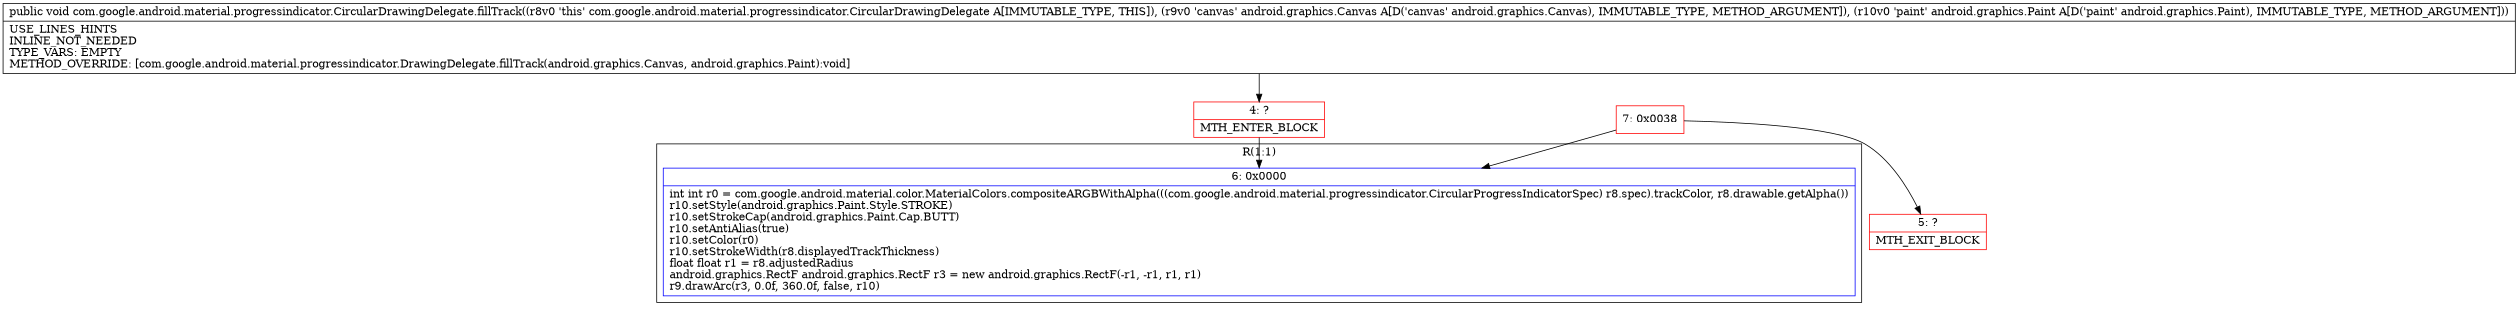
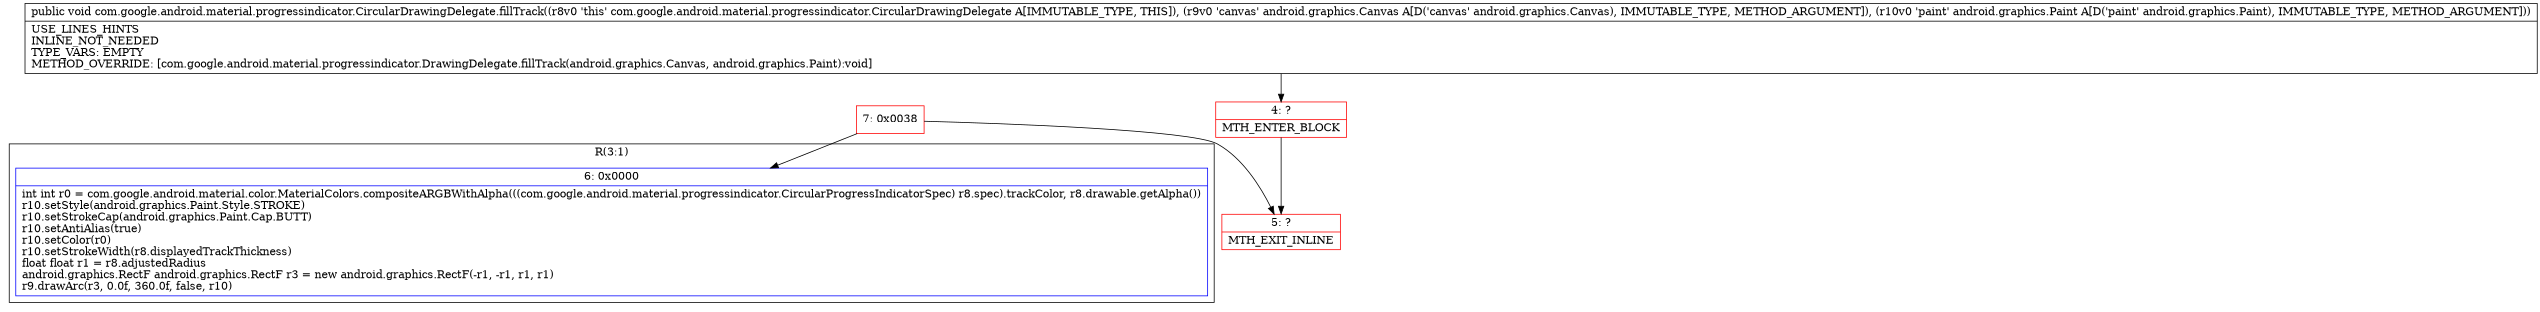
edge "4: ?" -> "6: 0x0000": now "4: ?" -> "5: ?"
cluster "R(1:1)": label "R(1:1)" -> "R(3:1)"
node "5: ?": text "MTH_EXIT_BLOCK" -> "MTH_EXIT_INLINE"
